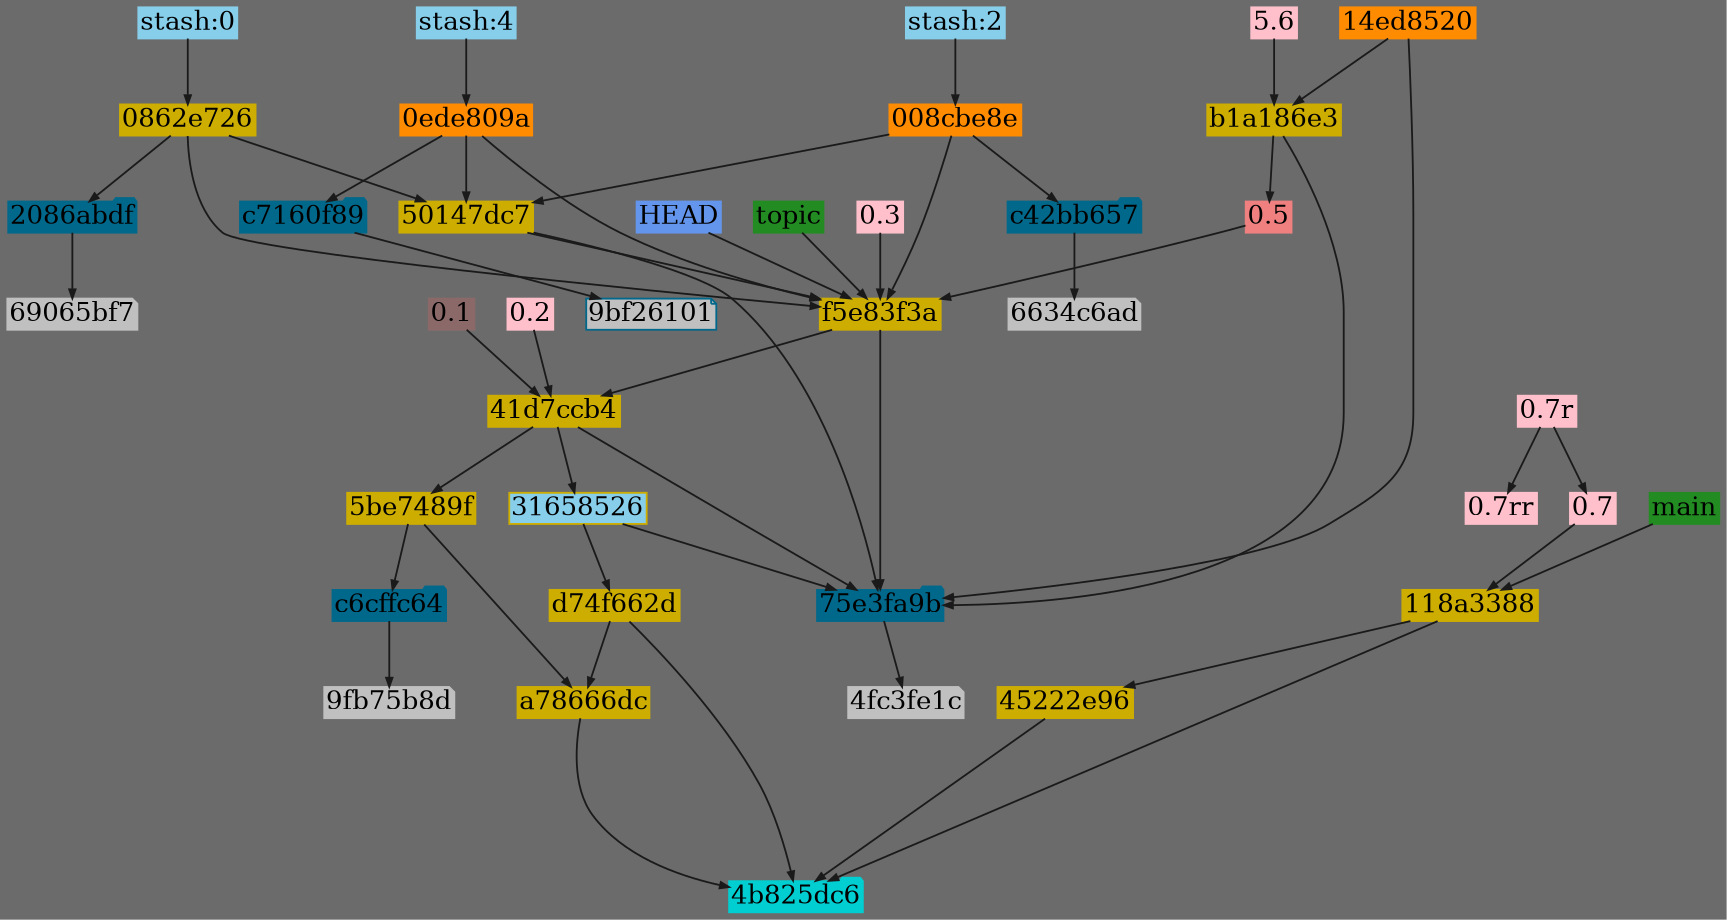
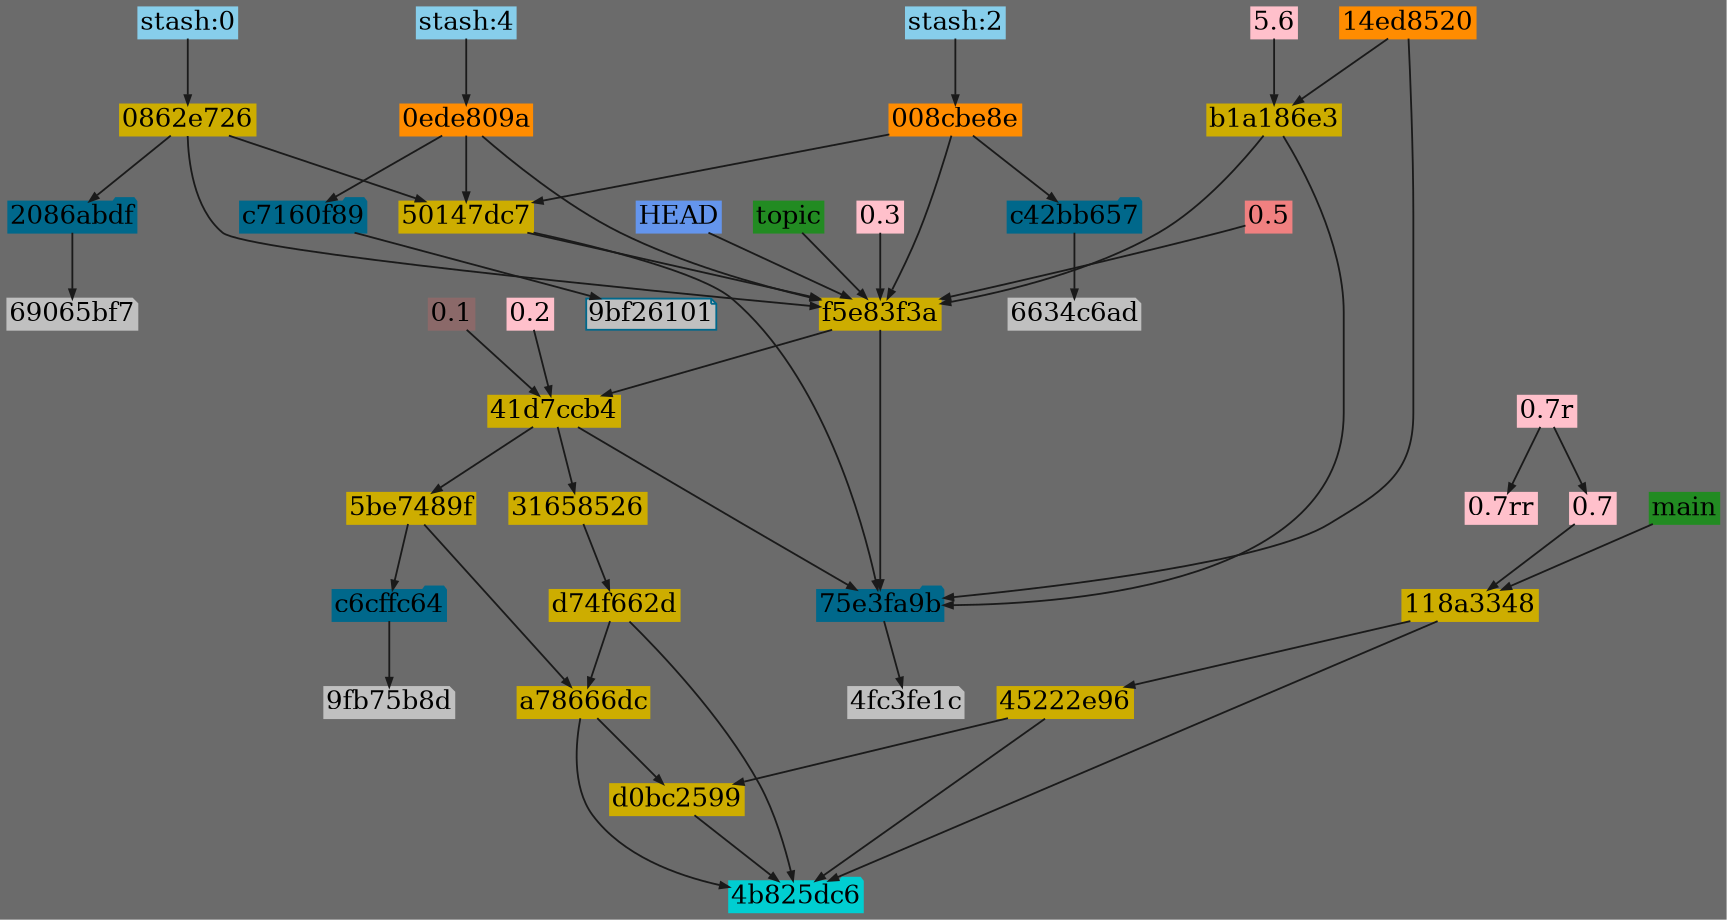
edge "b1a186e3" -> "0.5": now "b1a186e3" -> "f5e83f3a"
node "31658526": fillcolor skyblue -> gold3
edge "31658526" -> "75e3fa9b": removed
node "118a3388": label "118a3388" -> "118a3348"
node "d0bc2599": added
